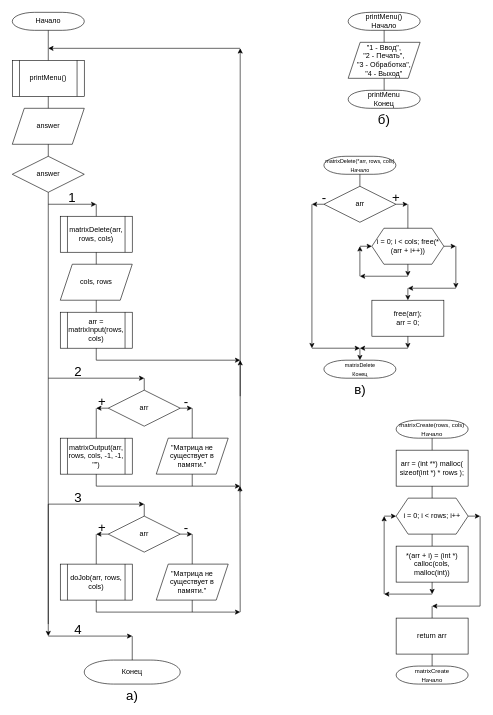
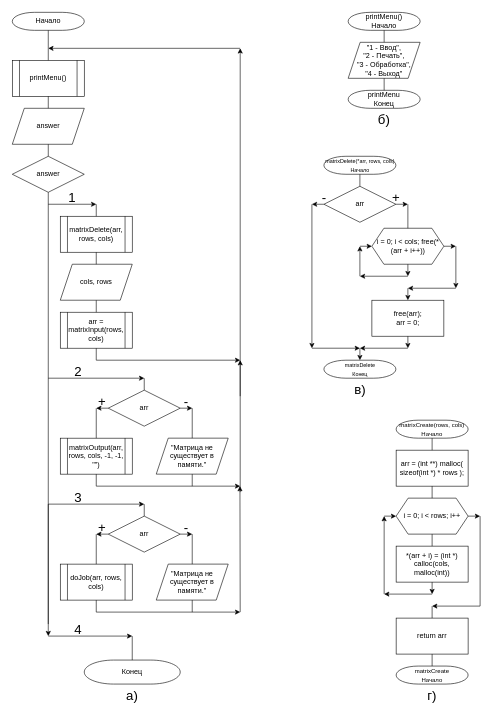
node "г)": added
